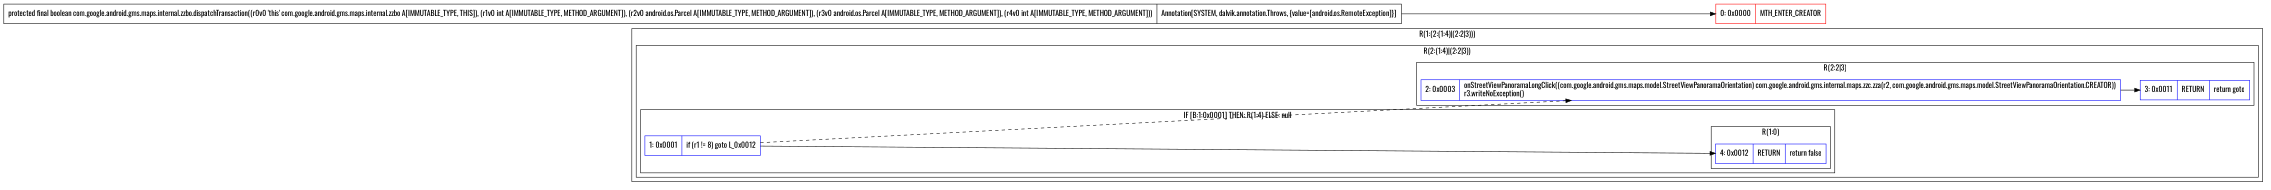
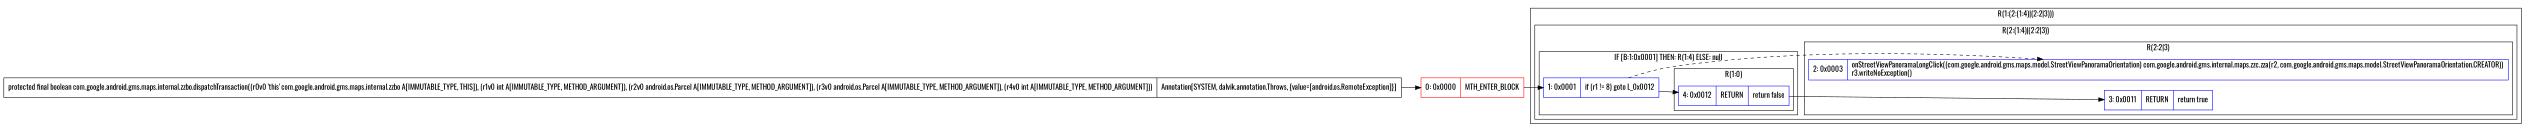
node "0: 0x0000": text "MTH_ENTER_CREATOR" -> "MTH_ENTER_BLOCK"
edge "0: 0x0000" -> "1: 0x0001": added
edge "2: 0x0003" -> "3: 0x0011": now "4: 0x0012" -> "3: 0x0011"
node "3: 0x0011": text "return goto" -> "return true"
